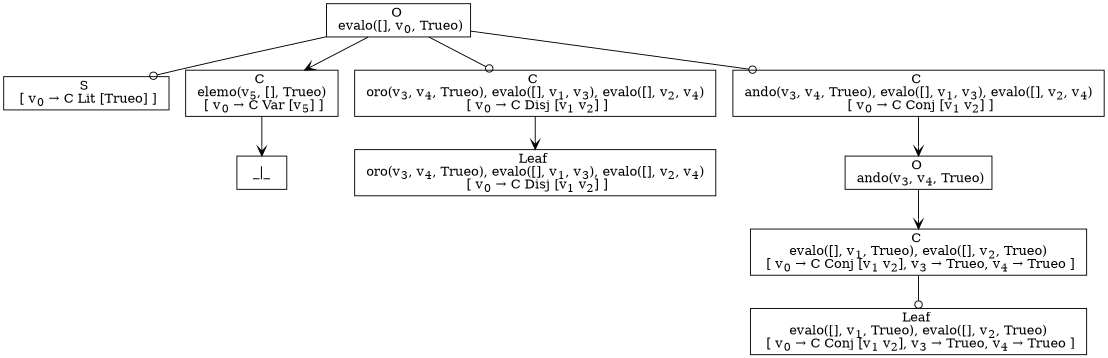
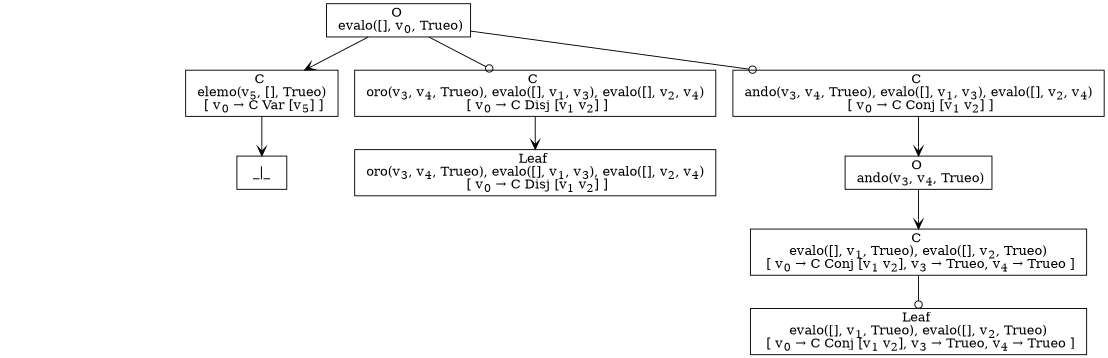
node "S": removed
